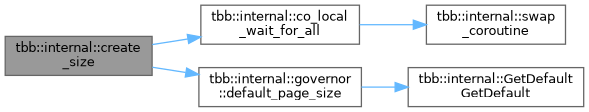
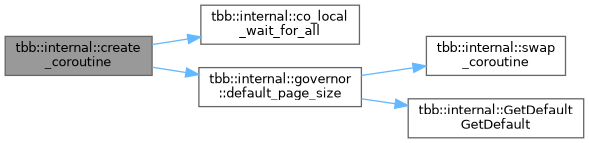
edge "tbb::internal::co_local _wait_for_all" -> "tbb::internal::swap _coroutine": now "tbb::internal::governor ::default_page_size" -> "tbb::internal::swap _coroutine"
node "tbb::internal::create _size": label "tbb::internal::create _size" -> "tbb::internal::create _coroutine"
